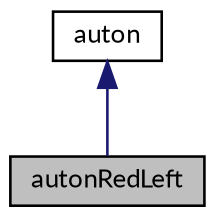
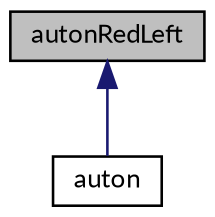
edge "autonRedLeft" -> "auton": reversed
